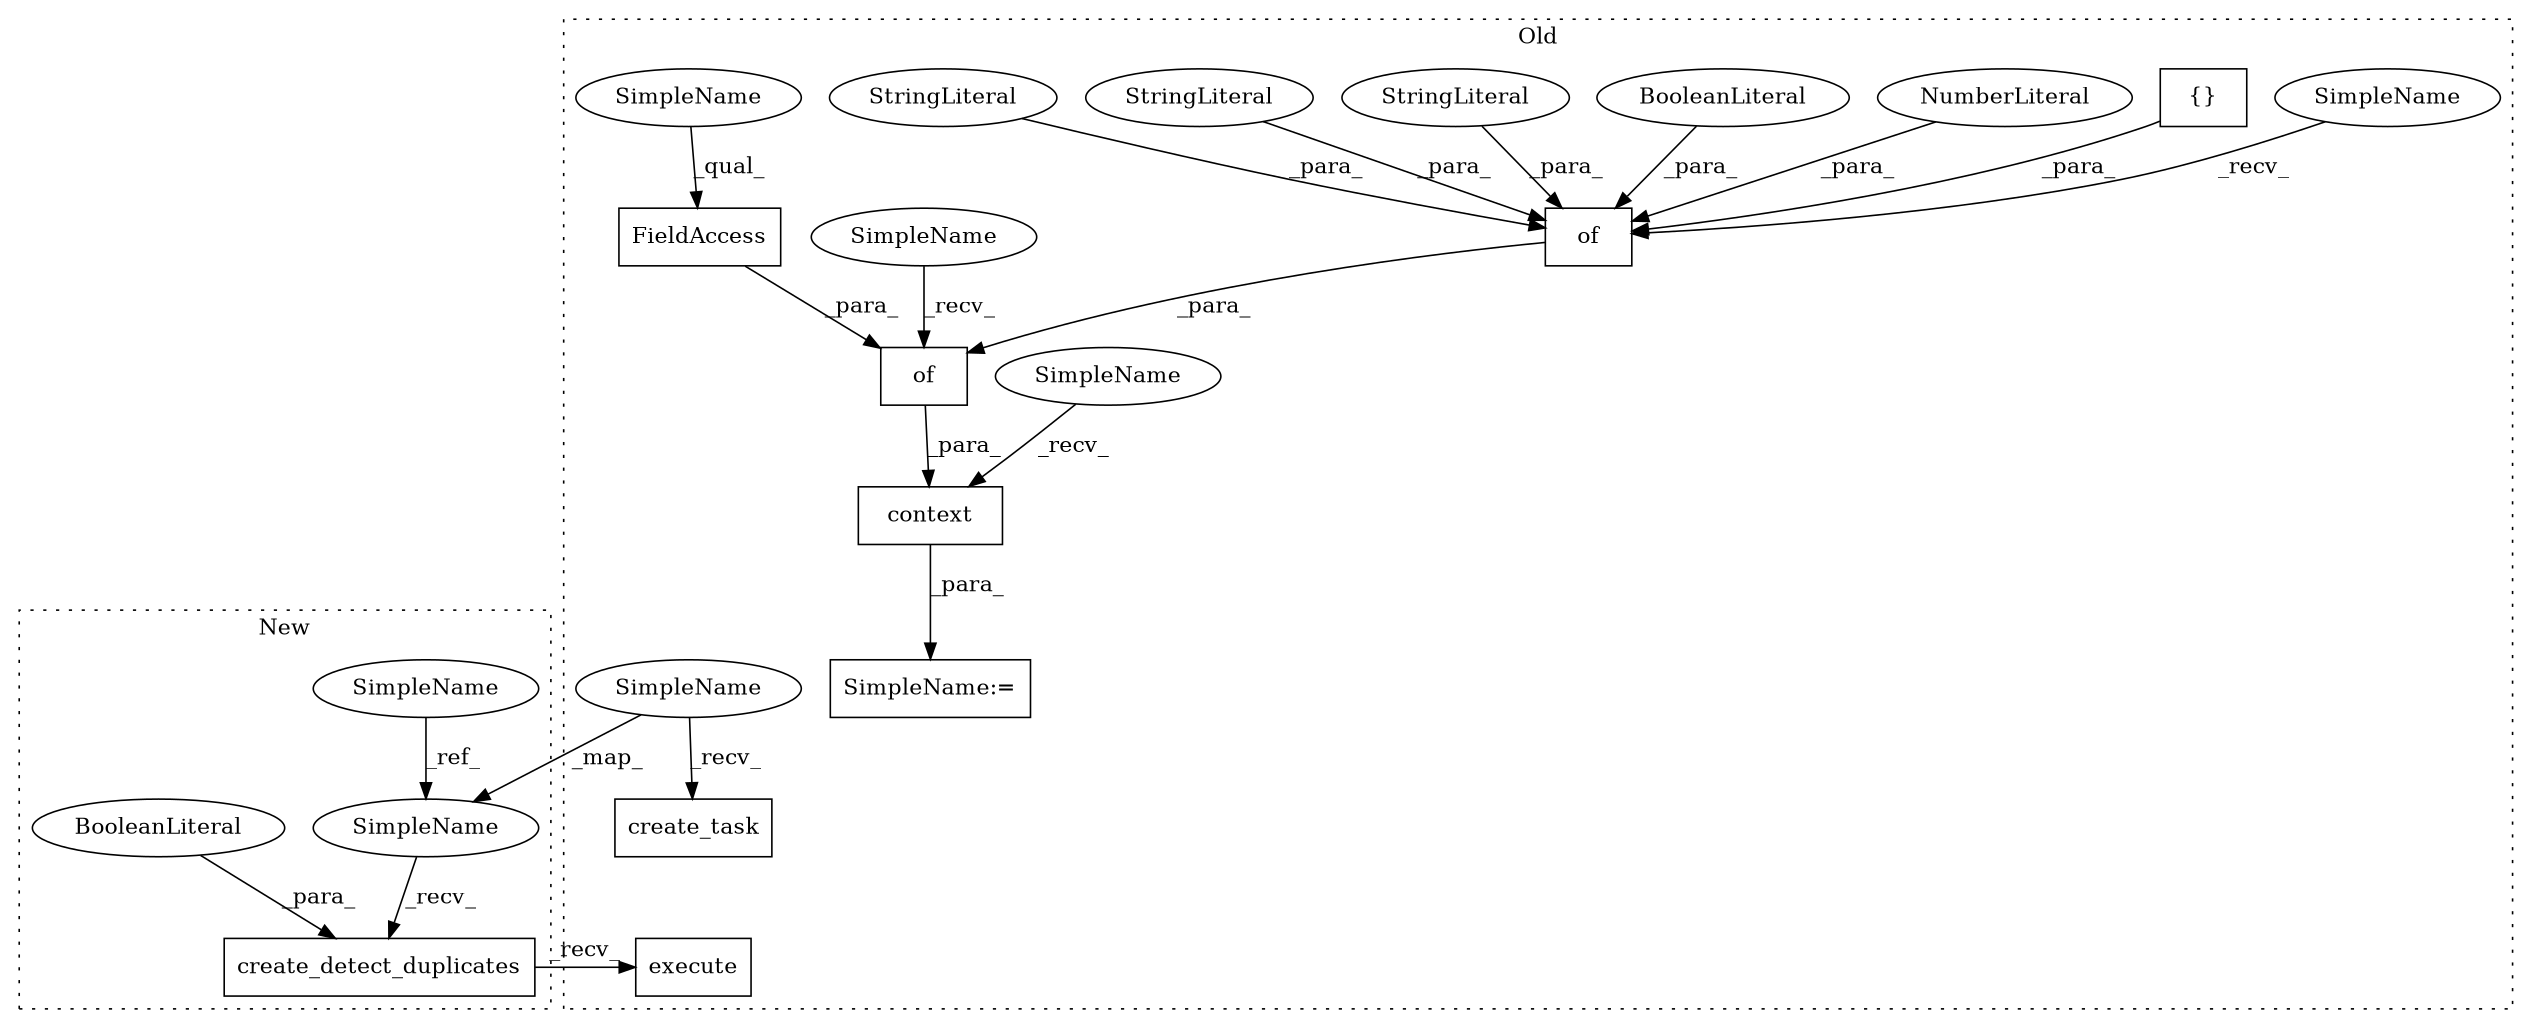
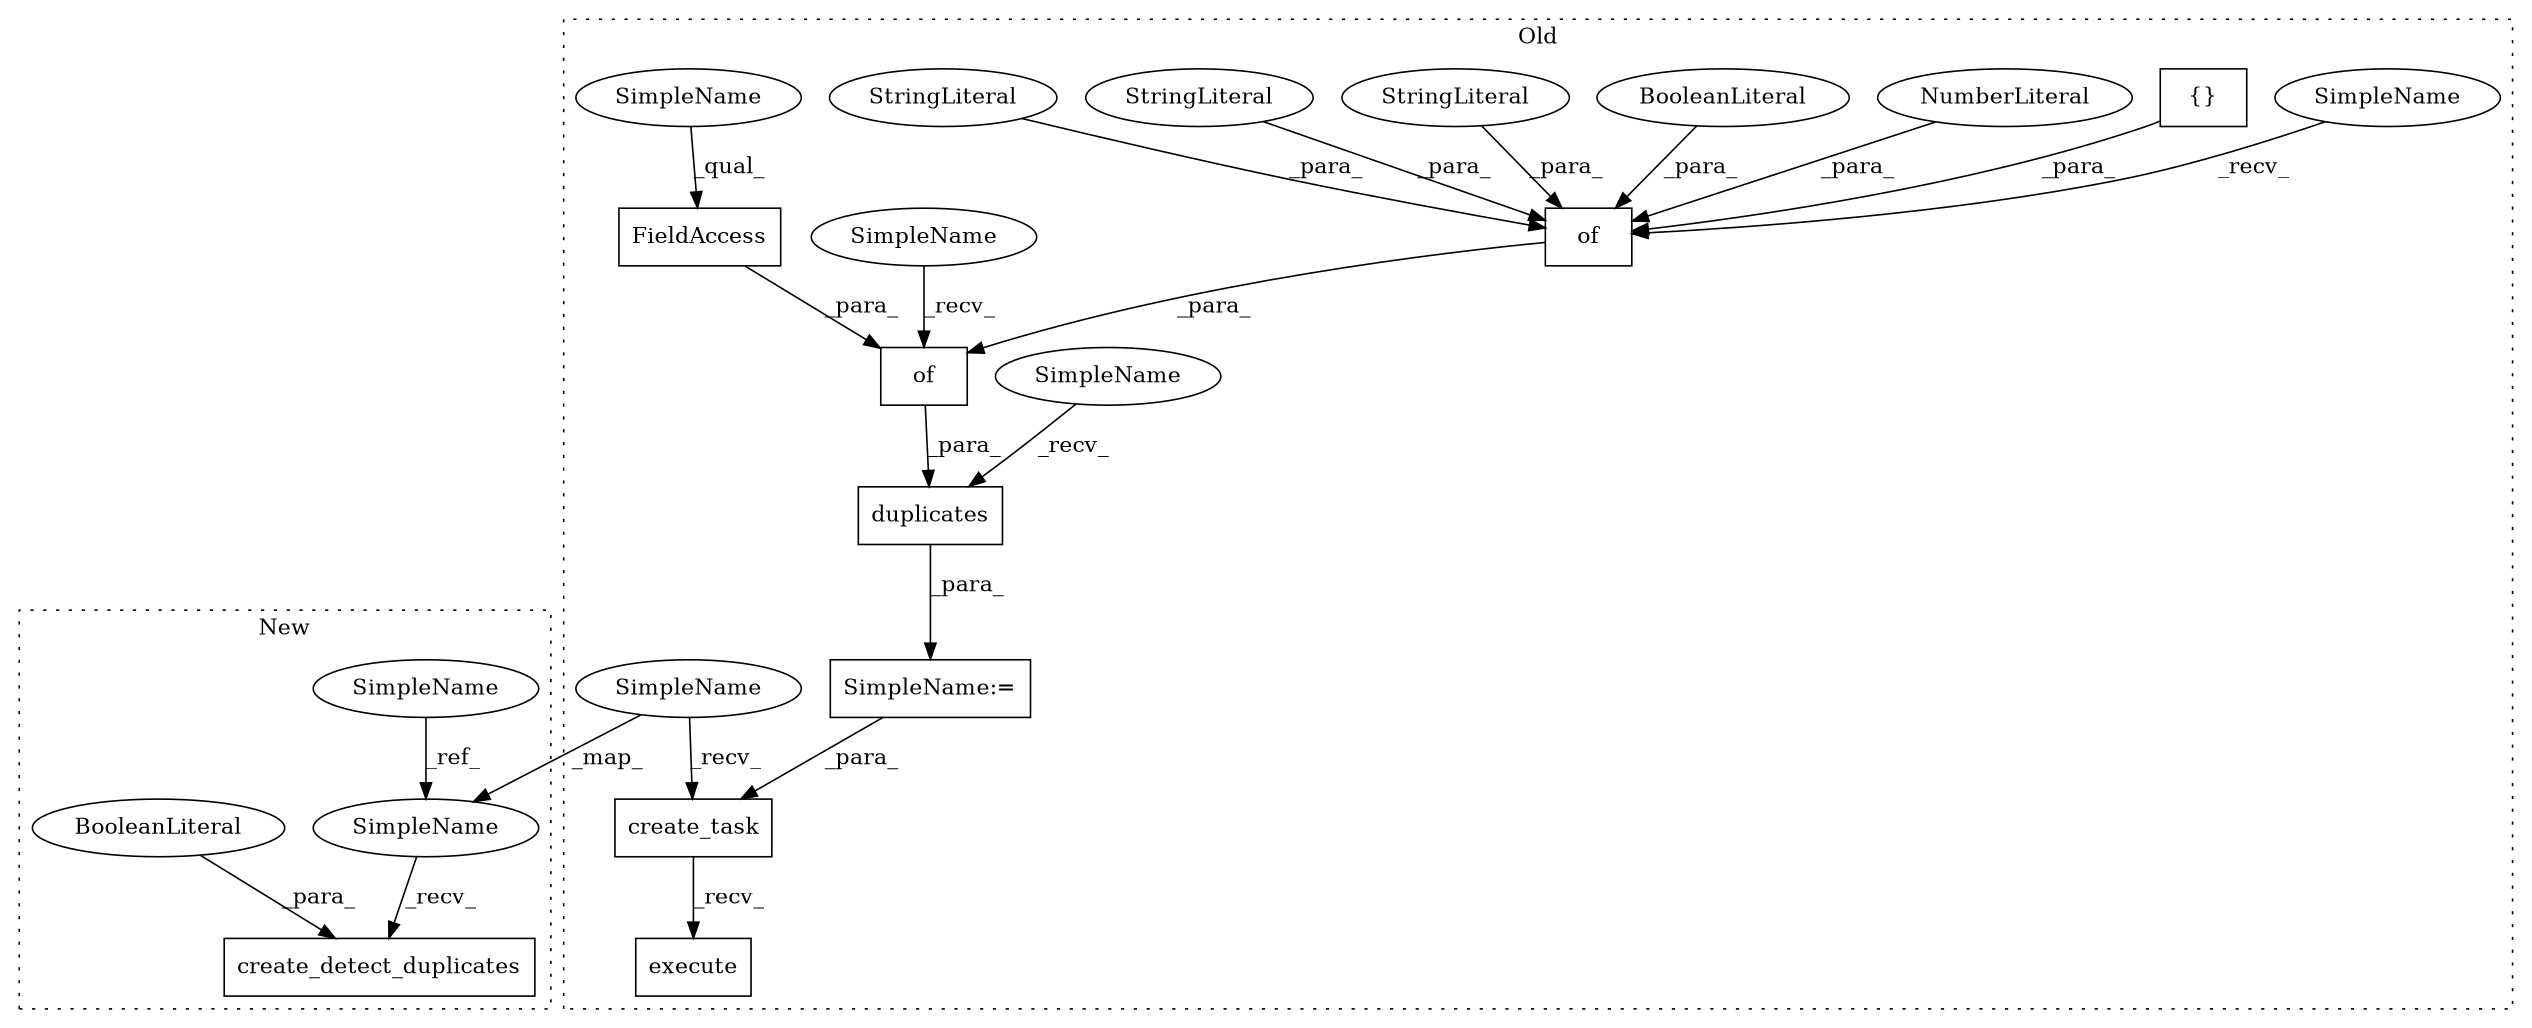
node "context": label "context" -> "duplicates"
edge "SimpleName:=" -> "create_task": added, label "_para_"
edge "create_detect_duplicates" -> "execute": now "create_task" -> "execute"
